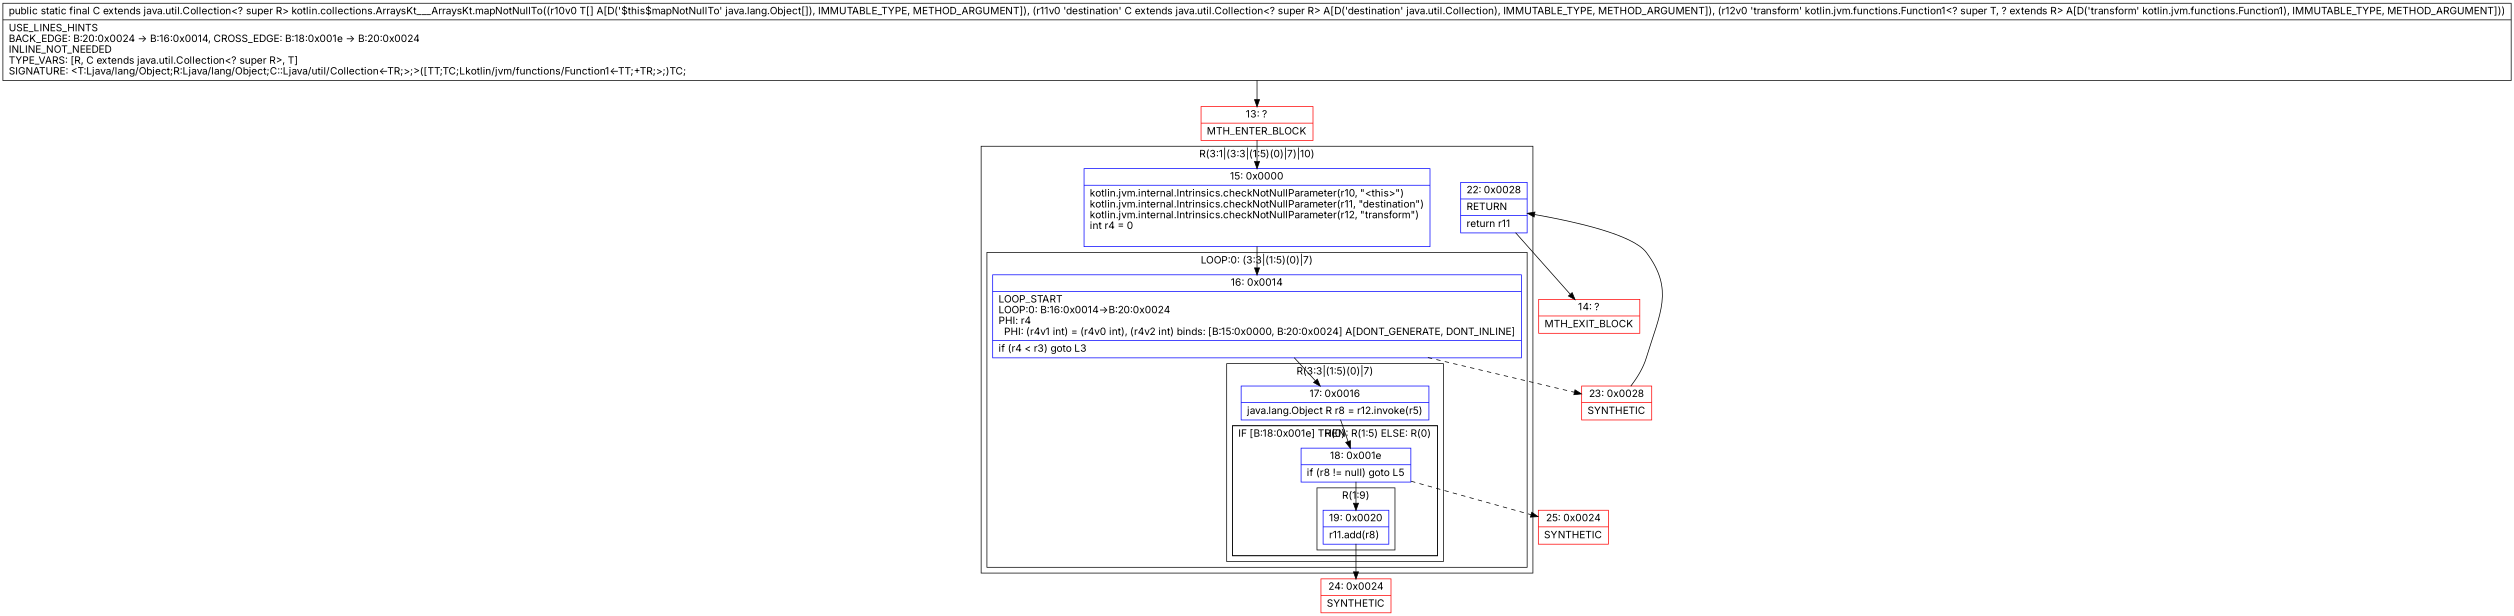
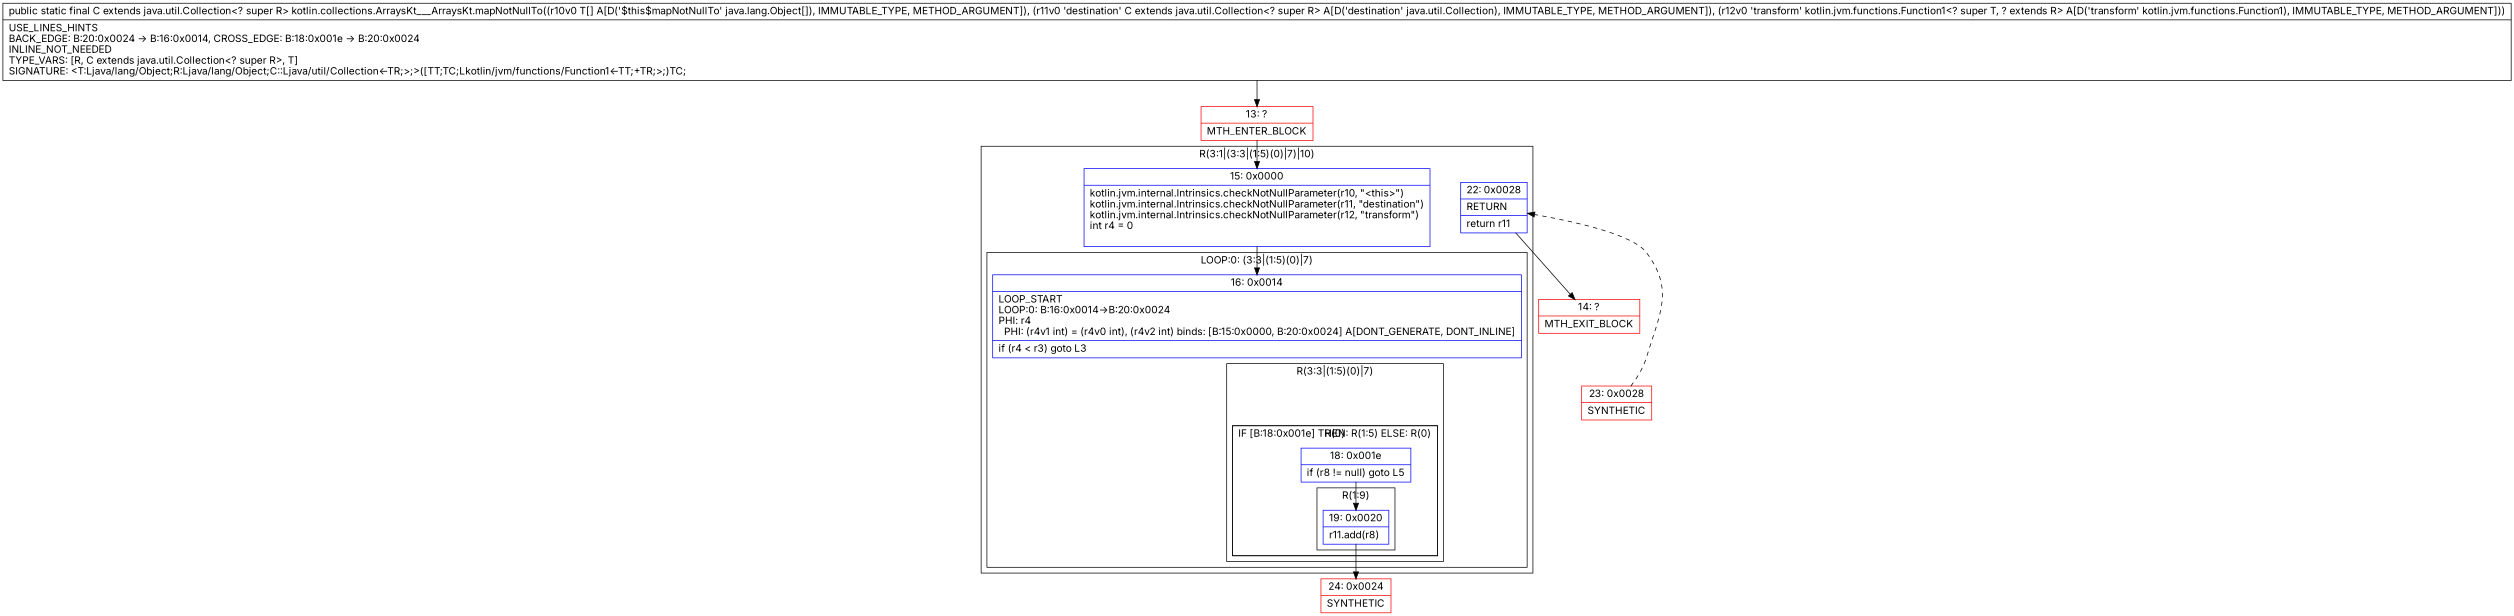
edge "23: 0x0028" -> "22: 0x0028": style solid -> dashed
edge "16: 0x0014" -> "23: 0x0028": removed
node "17: 0x0016": removed
node "25: 0x0024": removed
